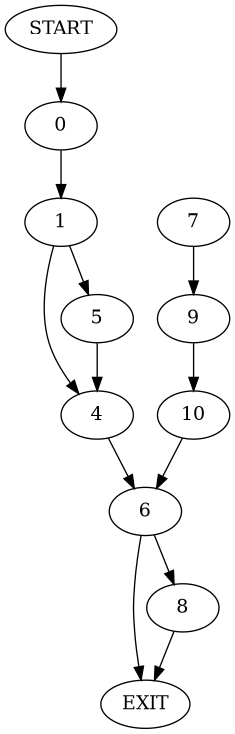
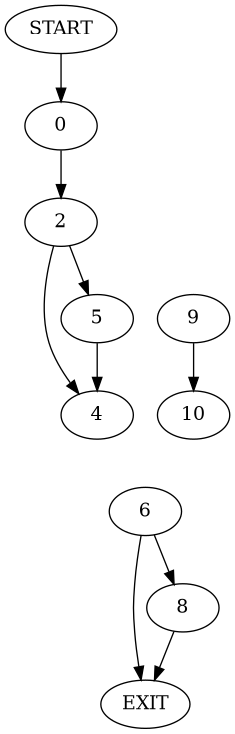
node "1": label "1" -> "2"
node "7": removed
edge "4" -> "6": removed
edge "10" -> "6": removed
